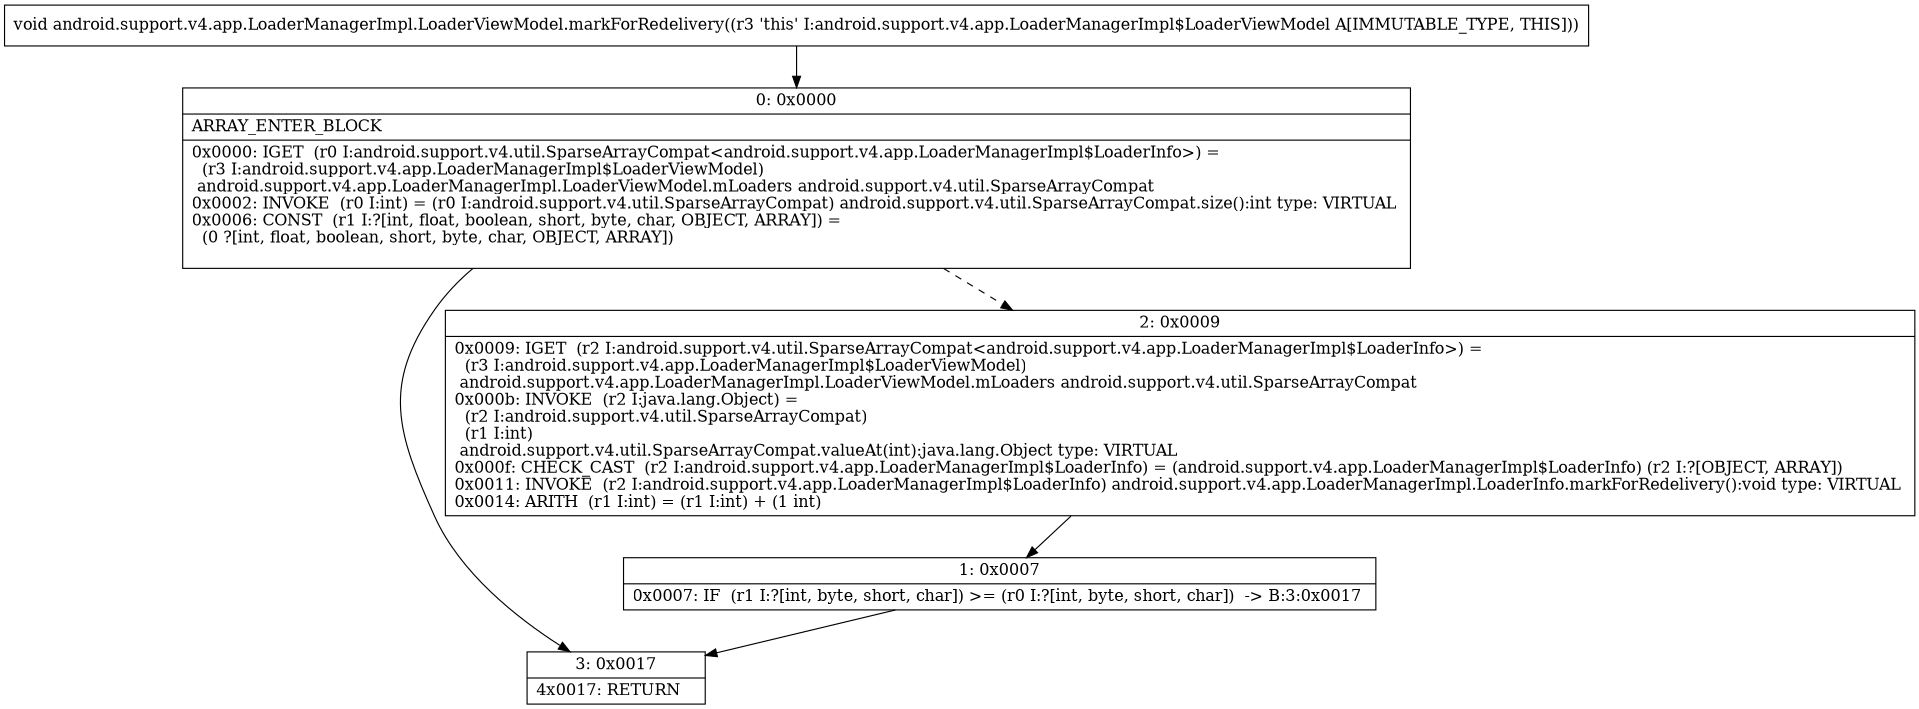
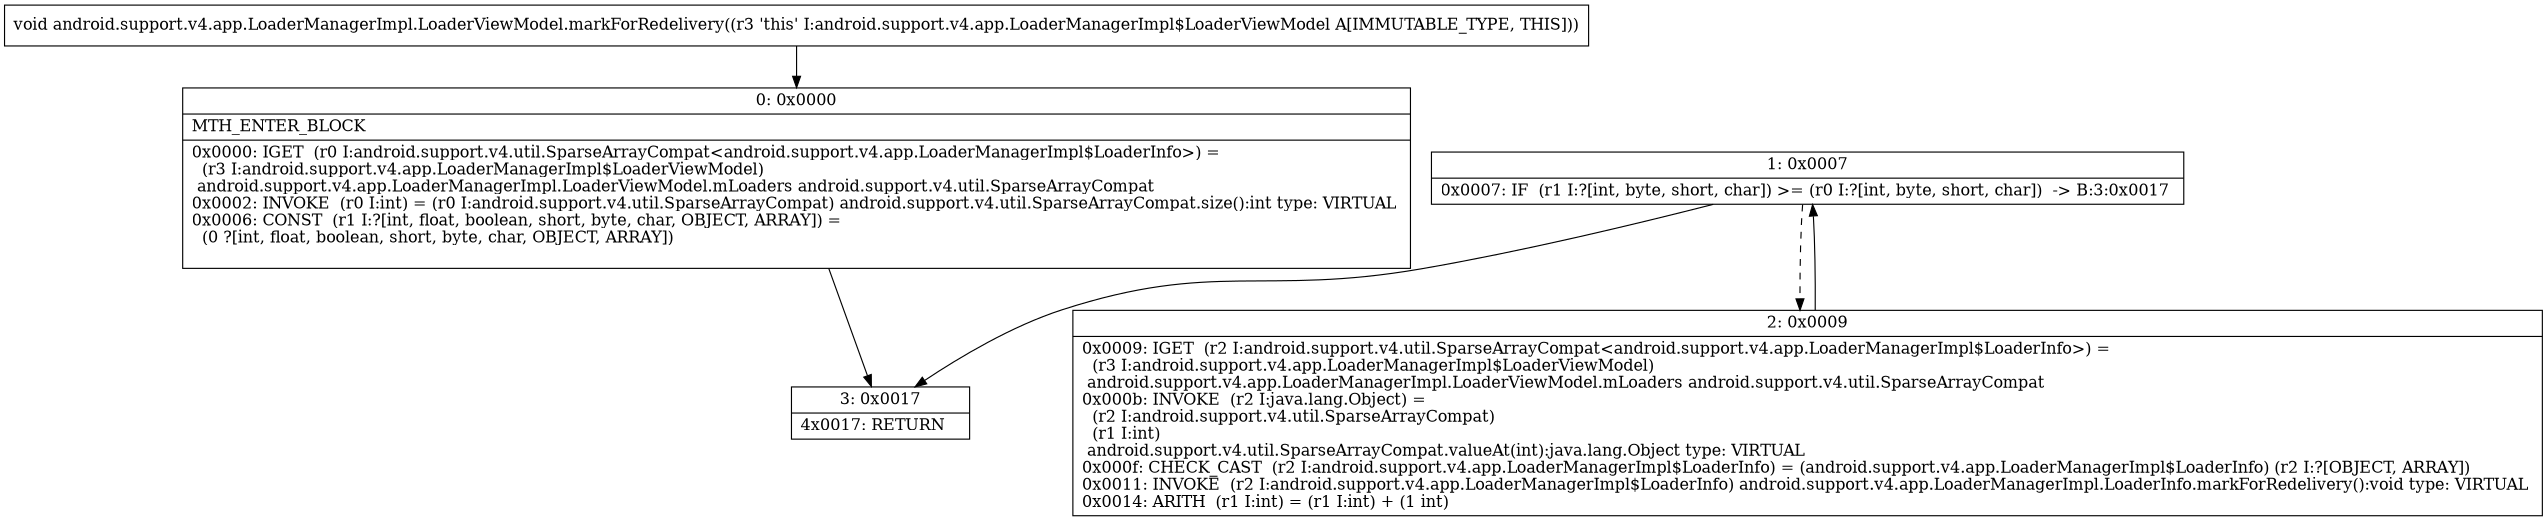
node "0: 0x0000": text "ARRAY_ENTER_BLOCK" -> "MTH_ENTER_BLOCK"
edge "0: 0x0000" -> "2: 0x0009": now "1: 0x0007" -> "2: 0x0009"
